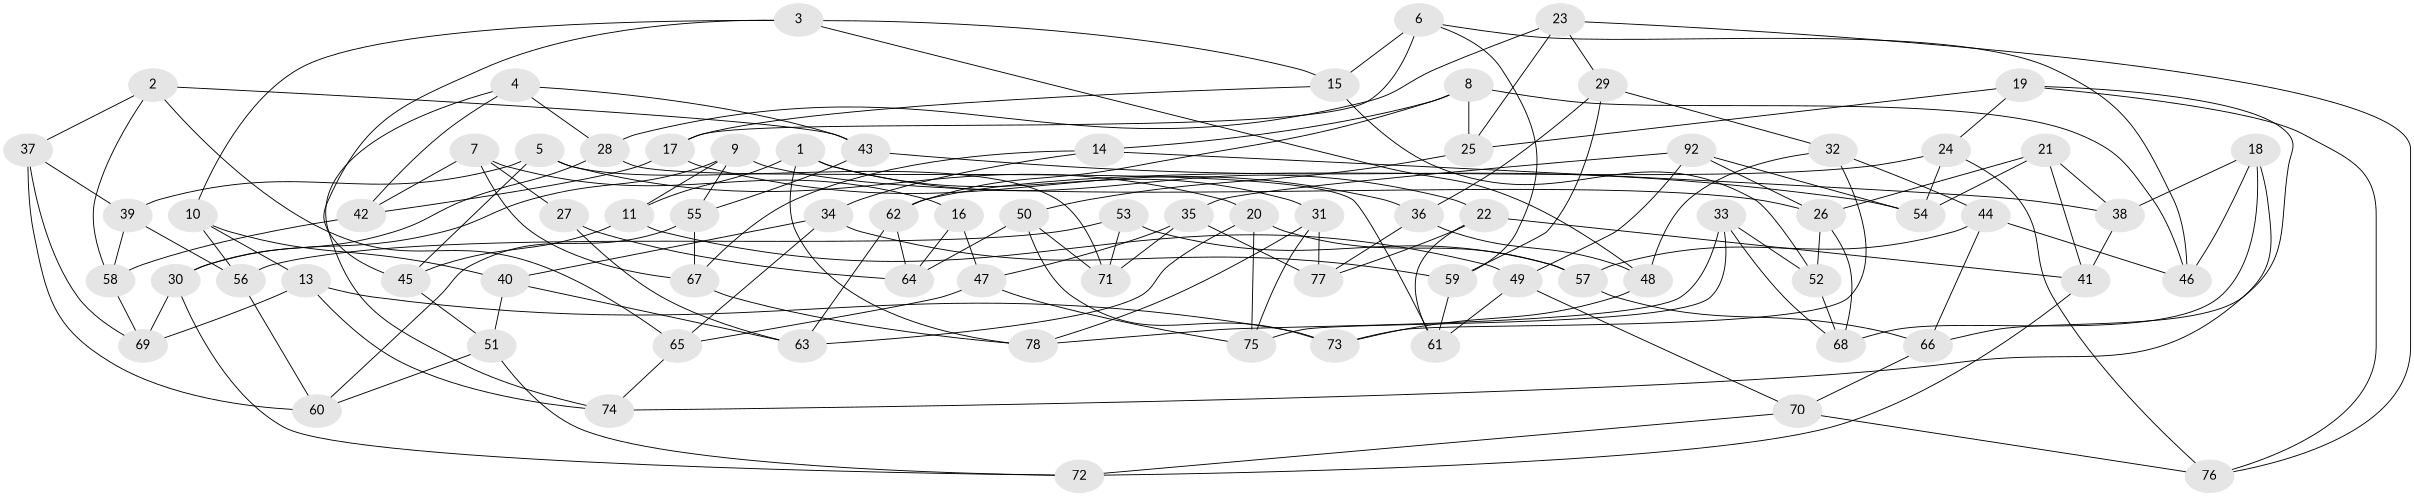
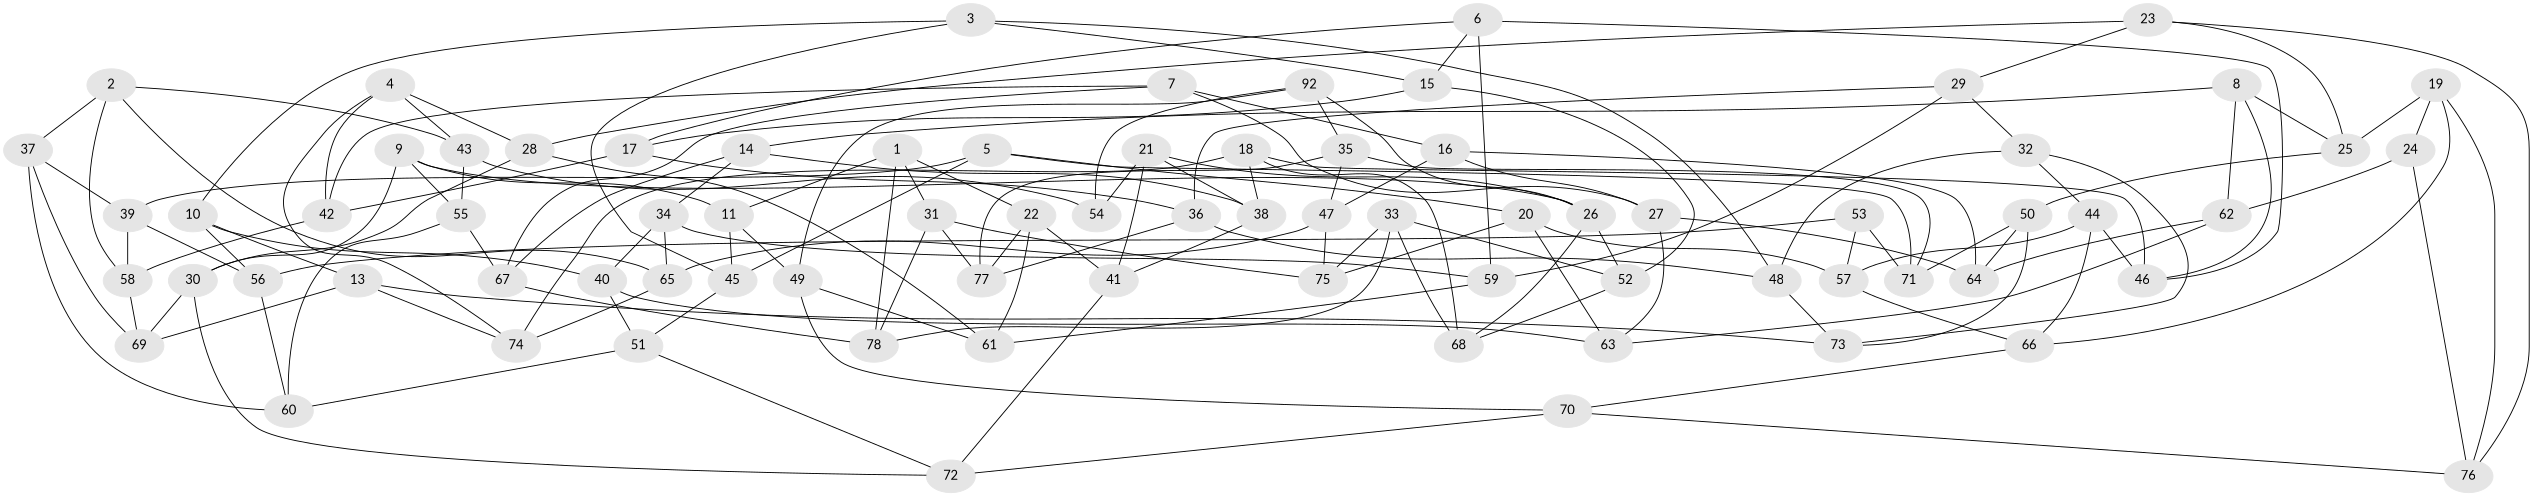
edge "24" -- "54": removed
edge "16" -- "27": added
